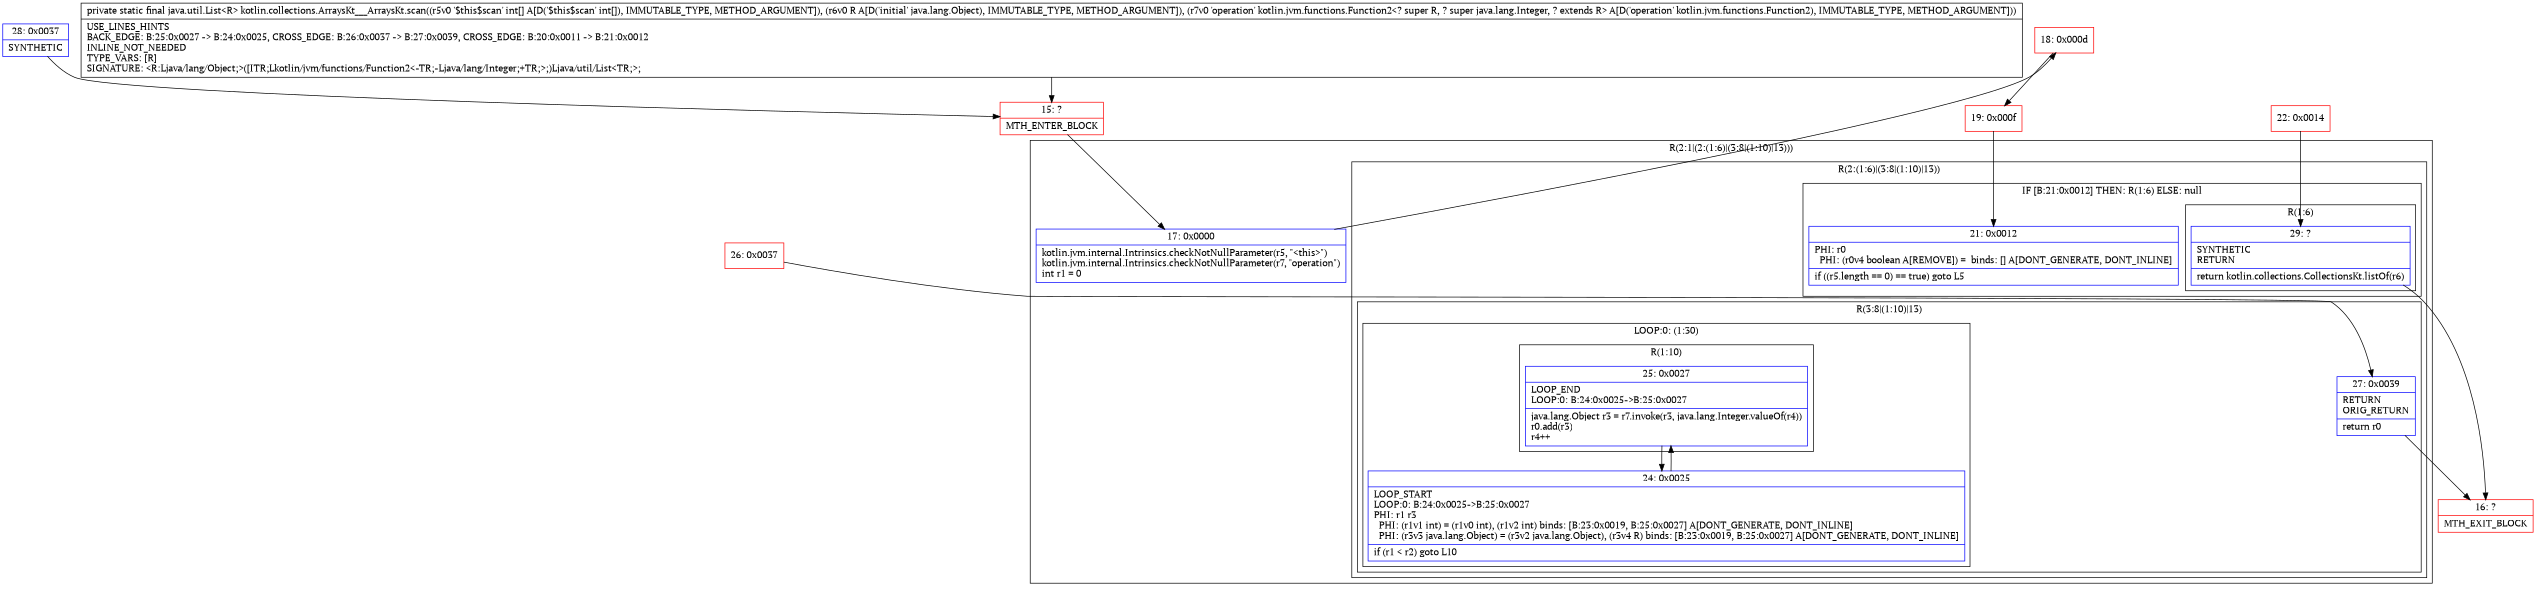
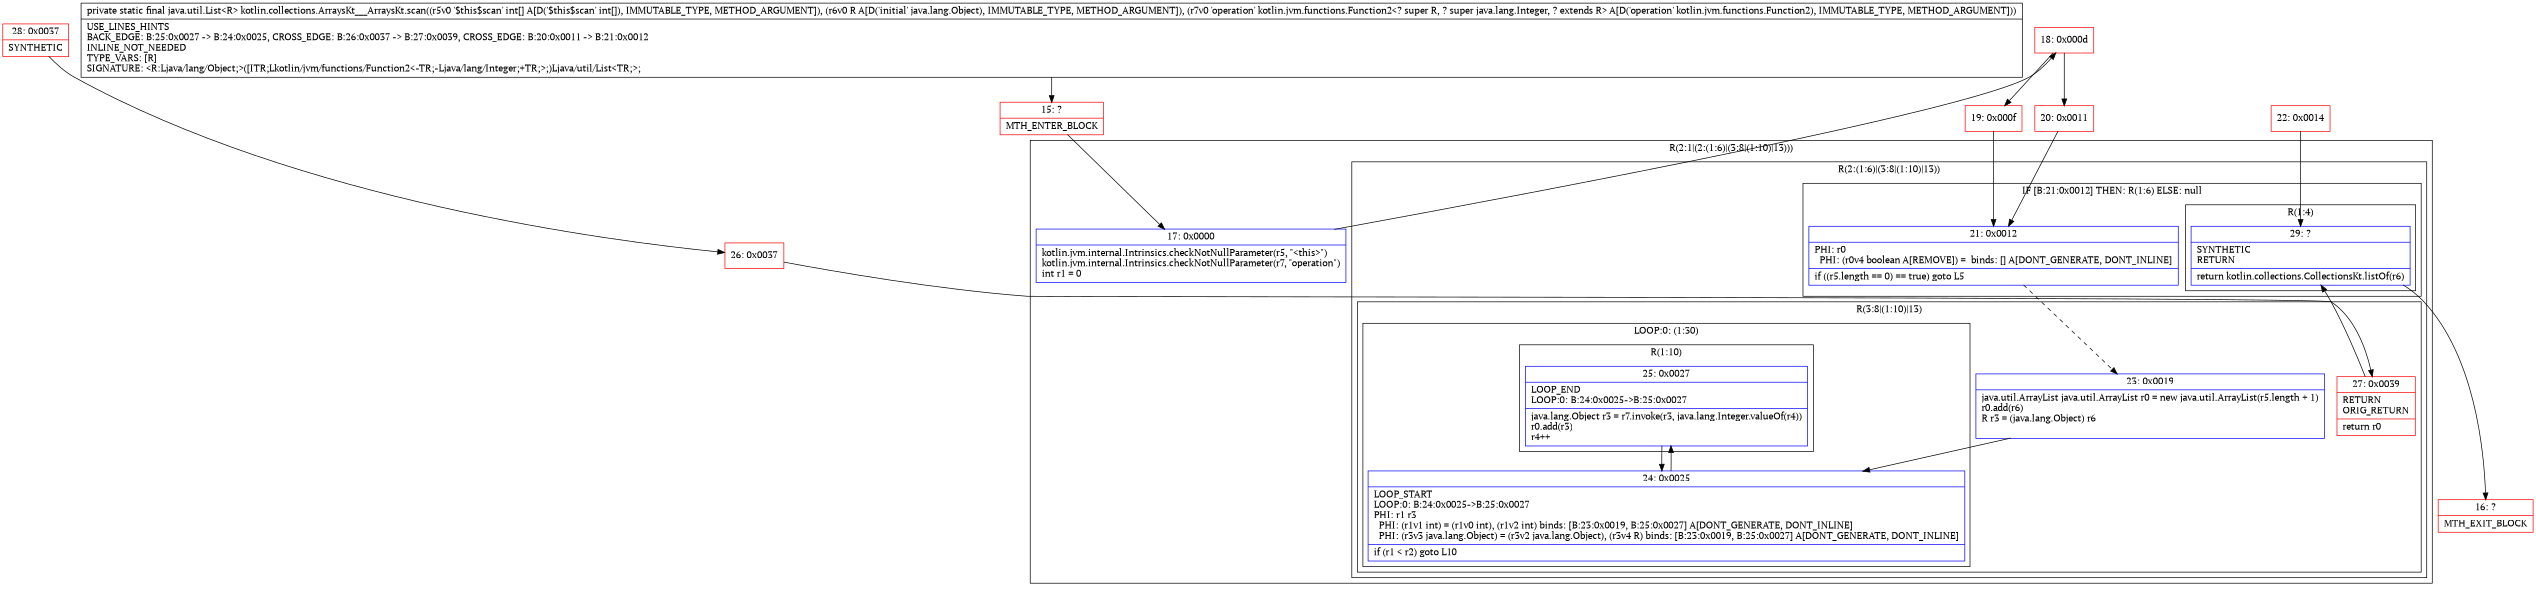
node "28: 0x0037": color blue -> red
edge "28: 0x0037" -> "15: ?": now "28: 0x0037" -> "26: 0x0037"
node "20: 0x0011": added
cluster "R(1:6)": label "R(1:6)" -> "R(1:4)"
node "23: 0x0019": added
node "27: 0x0039": color blue -> red
edge "27: 0x0039" -> "16: ?": now "27: 0x0039" -> "29: ?"
